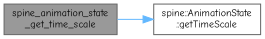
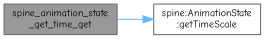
node "spine_animation_state _get_time_scale": label "spine_animation_state _get_time_scale" -> "spine_animation_state _get_time_get"
